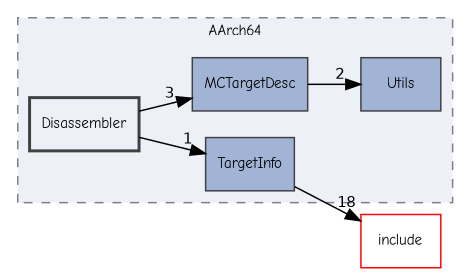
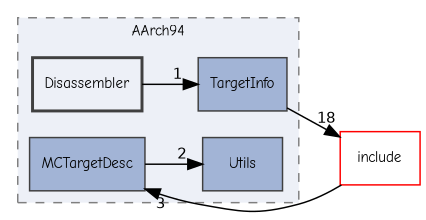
cluster "AArch64": label "AArch64" -> "AArch94"
edge "Disassembler" -> "MCTargetDesc": now "include" -> "MCTargetDesc"
